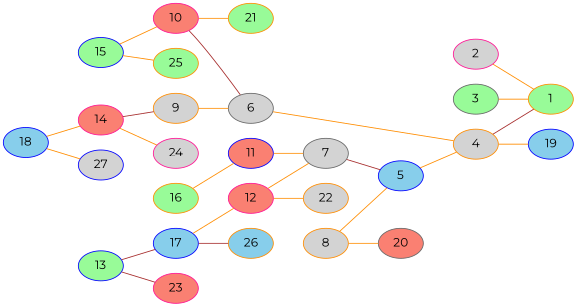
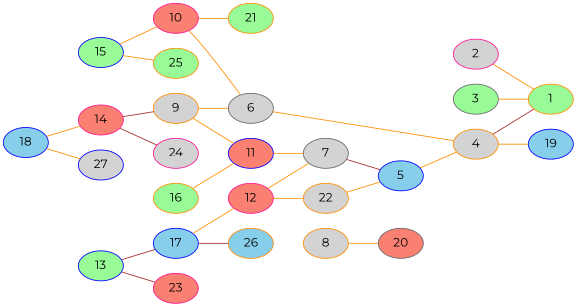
edge "10" -- "6": color brown -> darkorange
edge "9" -- "11": added
edge "14" -- "24": color darkorange -> brown
edge "5" -- "8": now "5" -- "22"
